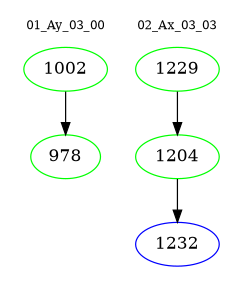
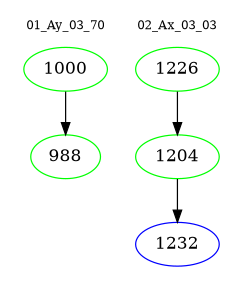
cluster "01_Ay_03_00": label "01_Ay_03_00" -> "01_Ay_03_70"
node "1002": label "1002" -> "1000"
node "1229": label "1229" -> "1226"
node "978": label "978" -> "988"
